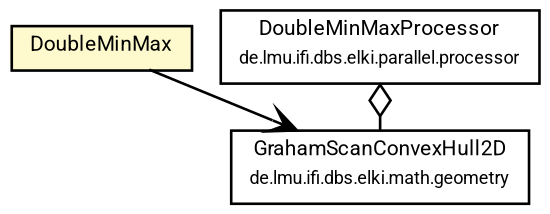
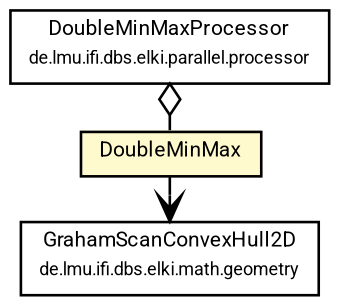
edge "GrahamScanConvexHull2D" -> "DoubleMinMaxProcessor": now "DoubleMinMax" -> "DoubleMinMaxProcessor"
